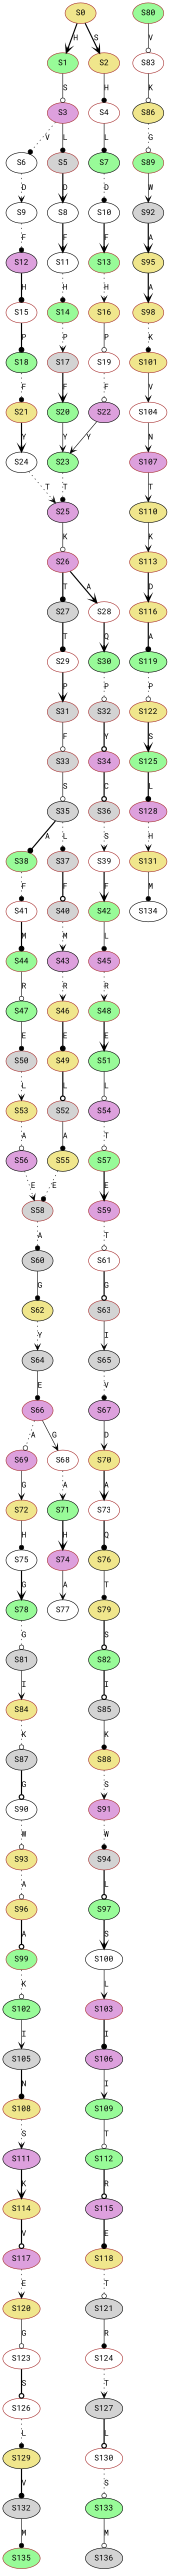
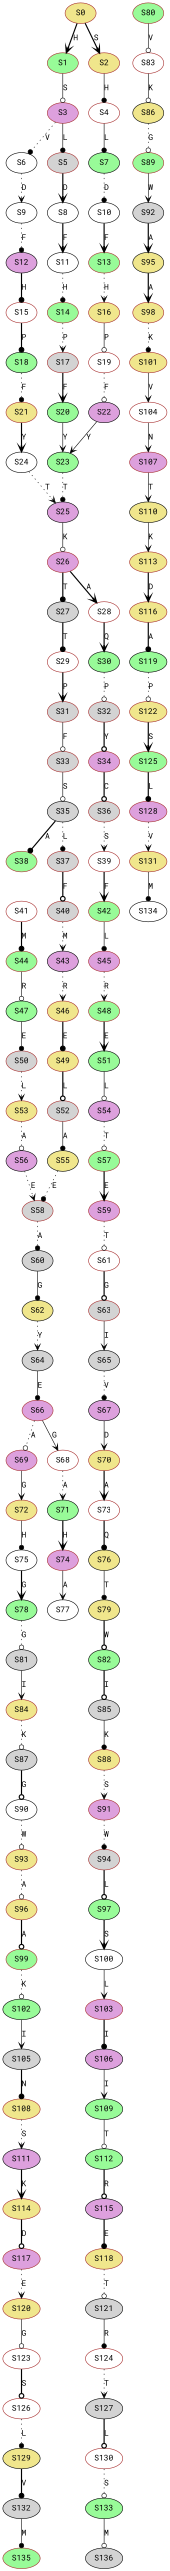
edge "S128" -> "S131": label "H" -> "V"
edge "S38" -> "S41": removed, label "F"
edge "S79" -> "S82": label "S" -> "W"
edge "S114" -> "S117": label "V" -> "D"
